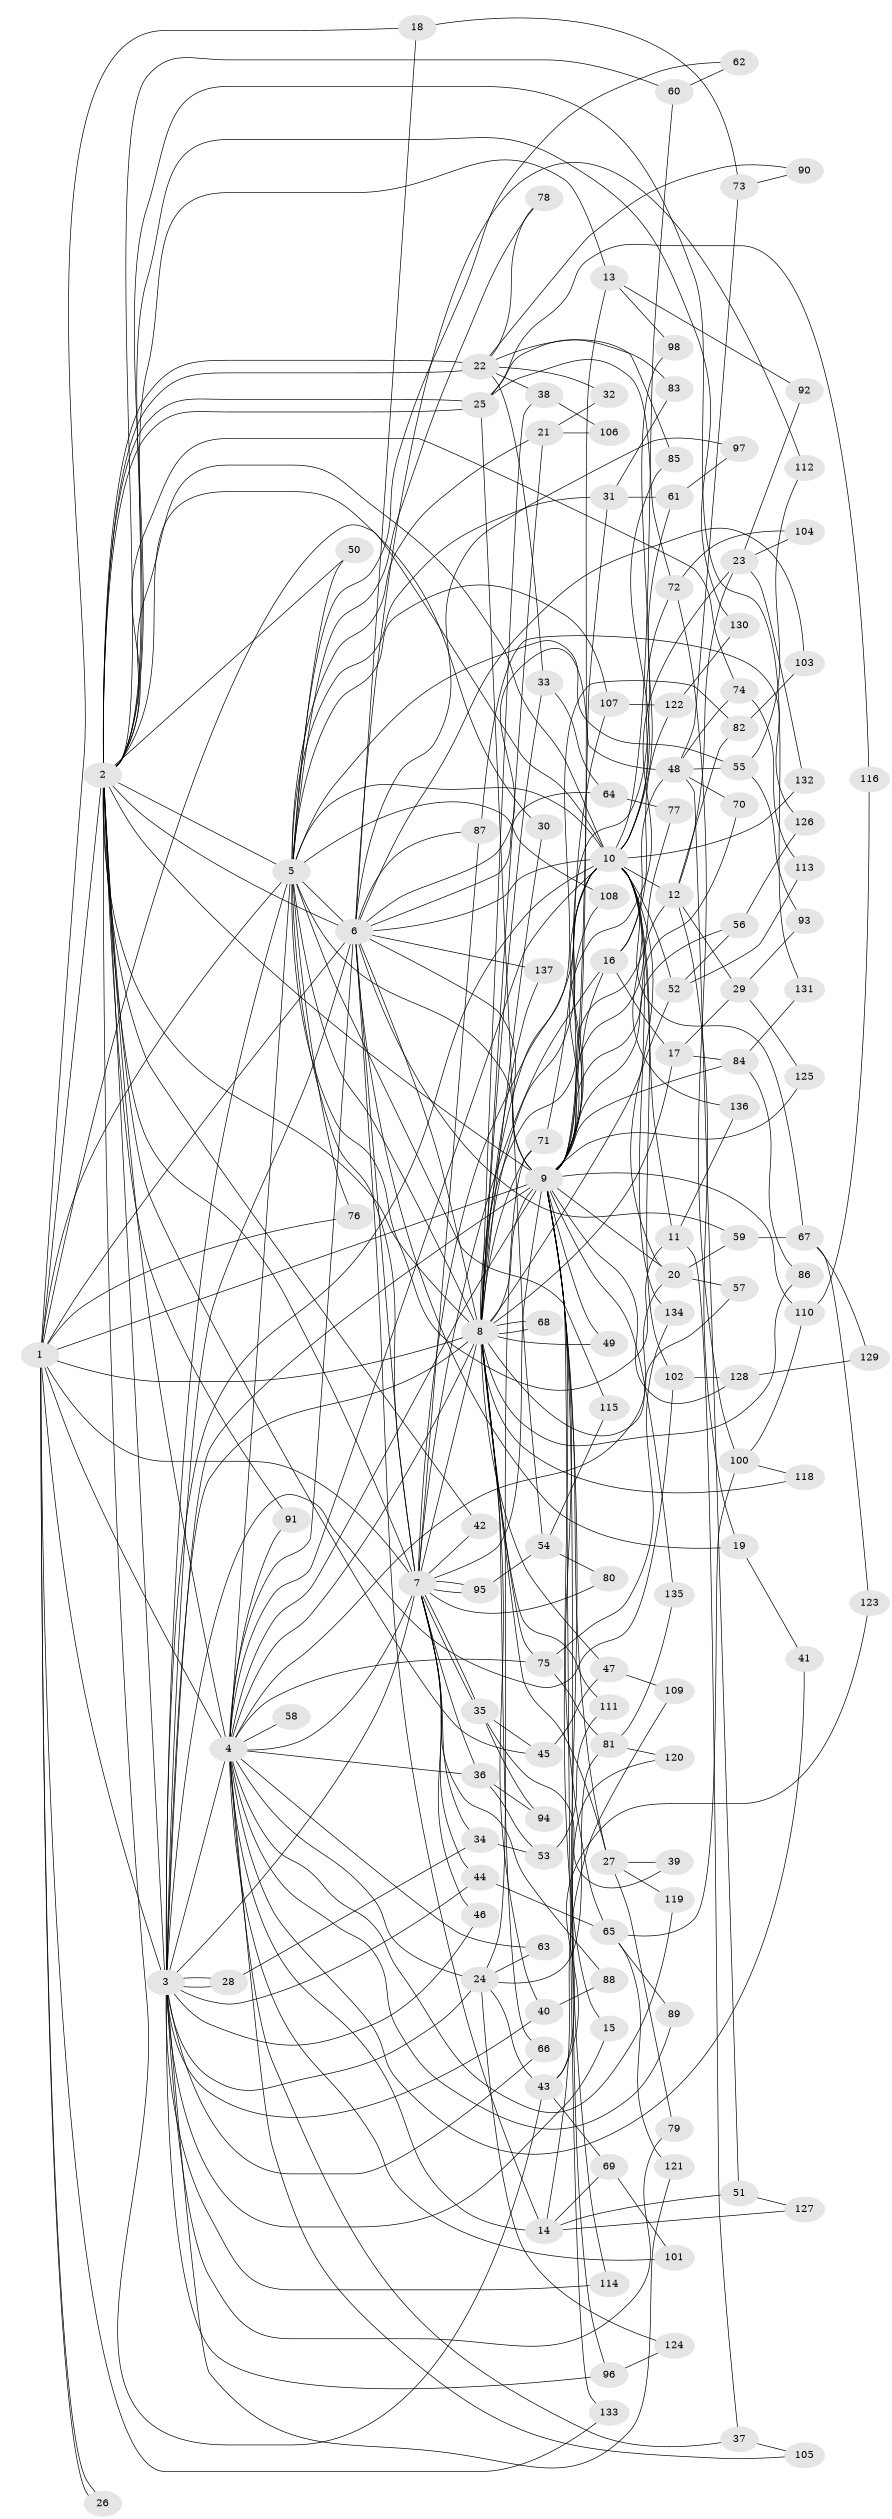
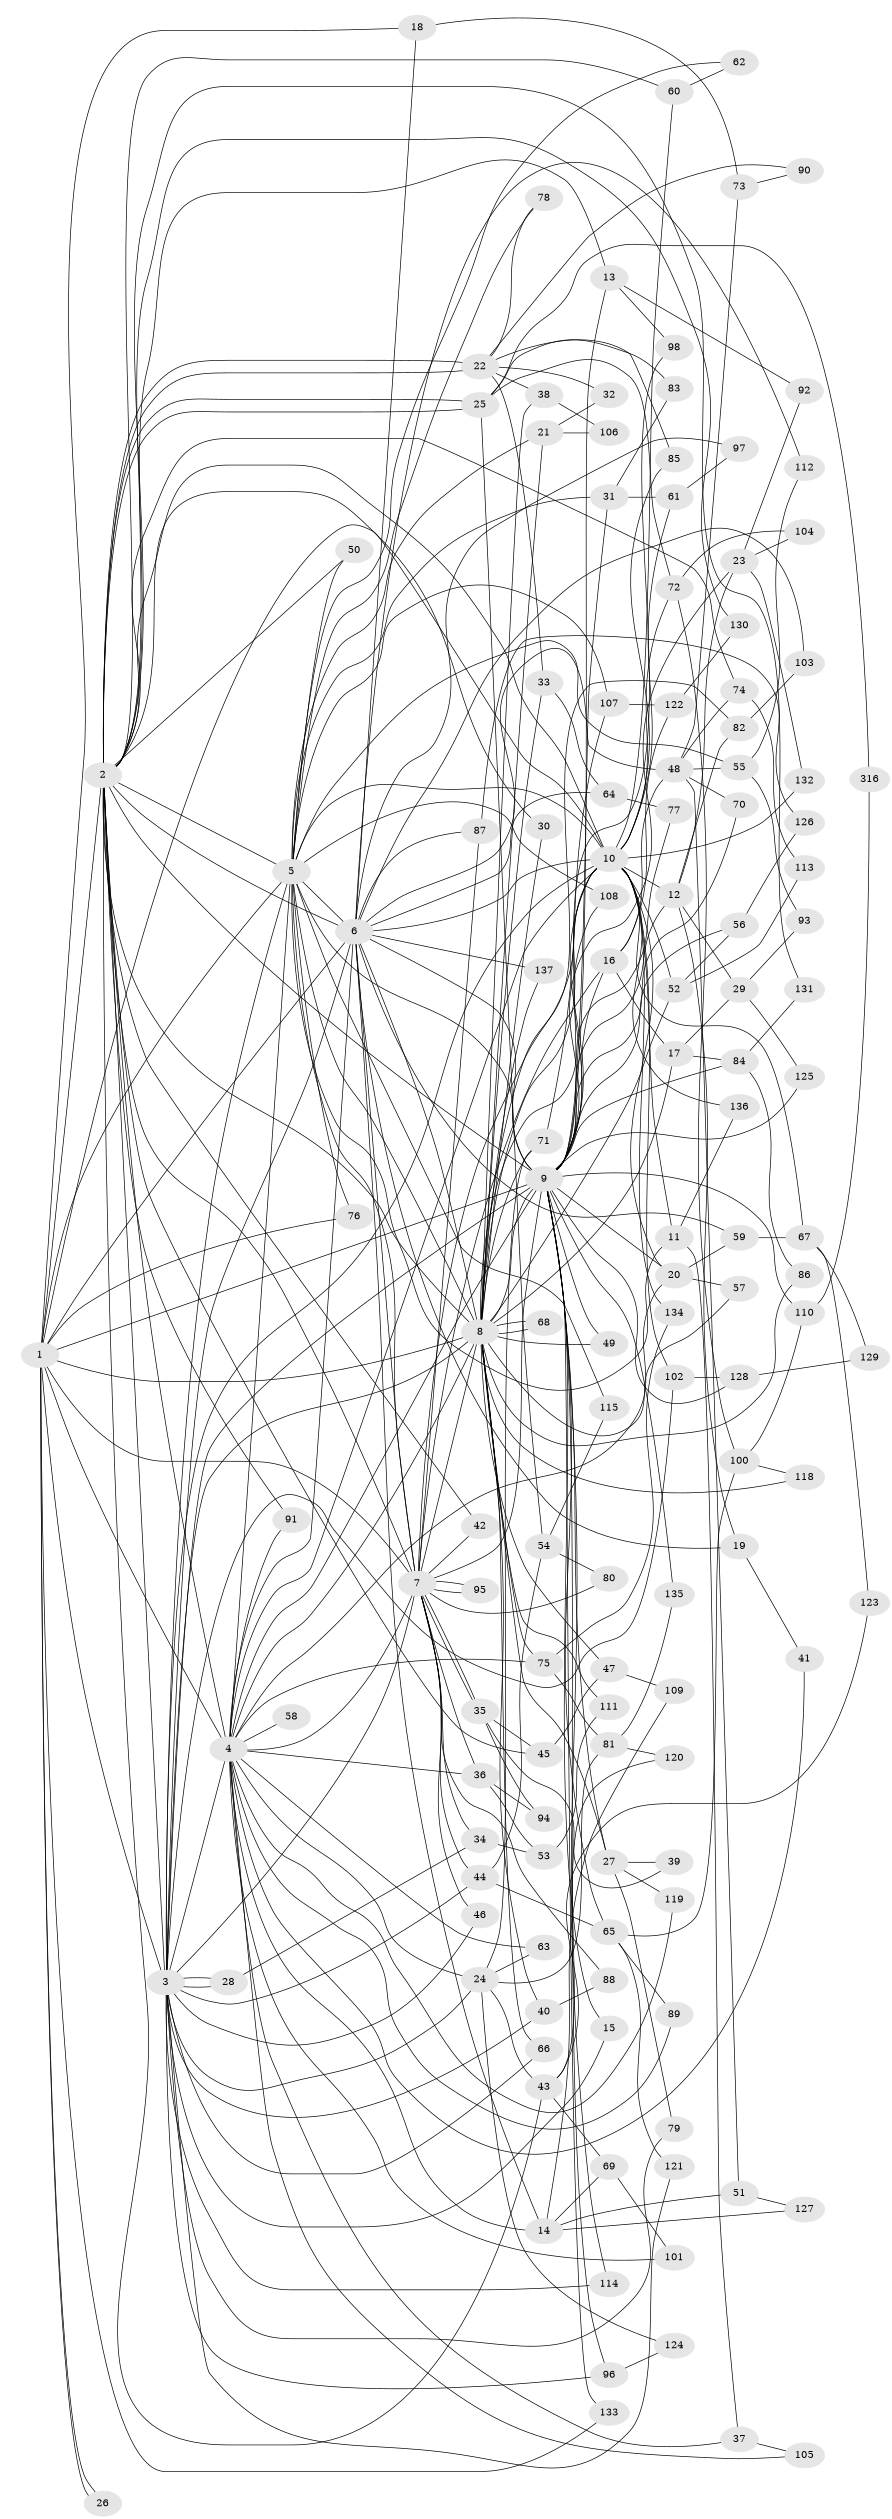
node "116": label "116" -> "316"
edge "54" -- "95": now "54" -- "44"
